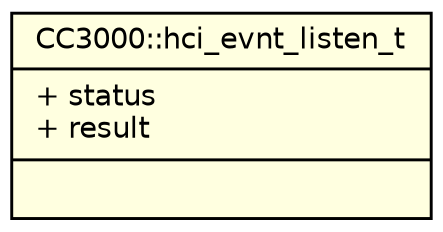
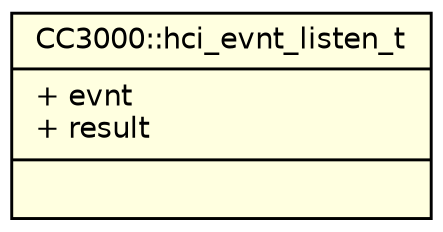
node "CC3000::hci_evnt_listen_t": text "+ status" -> "+ evnt"
